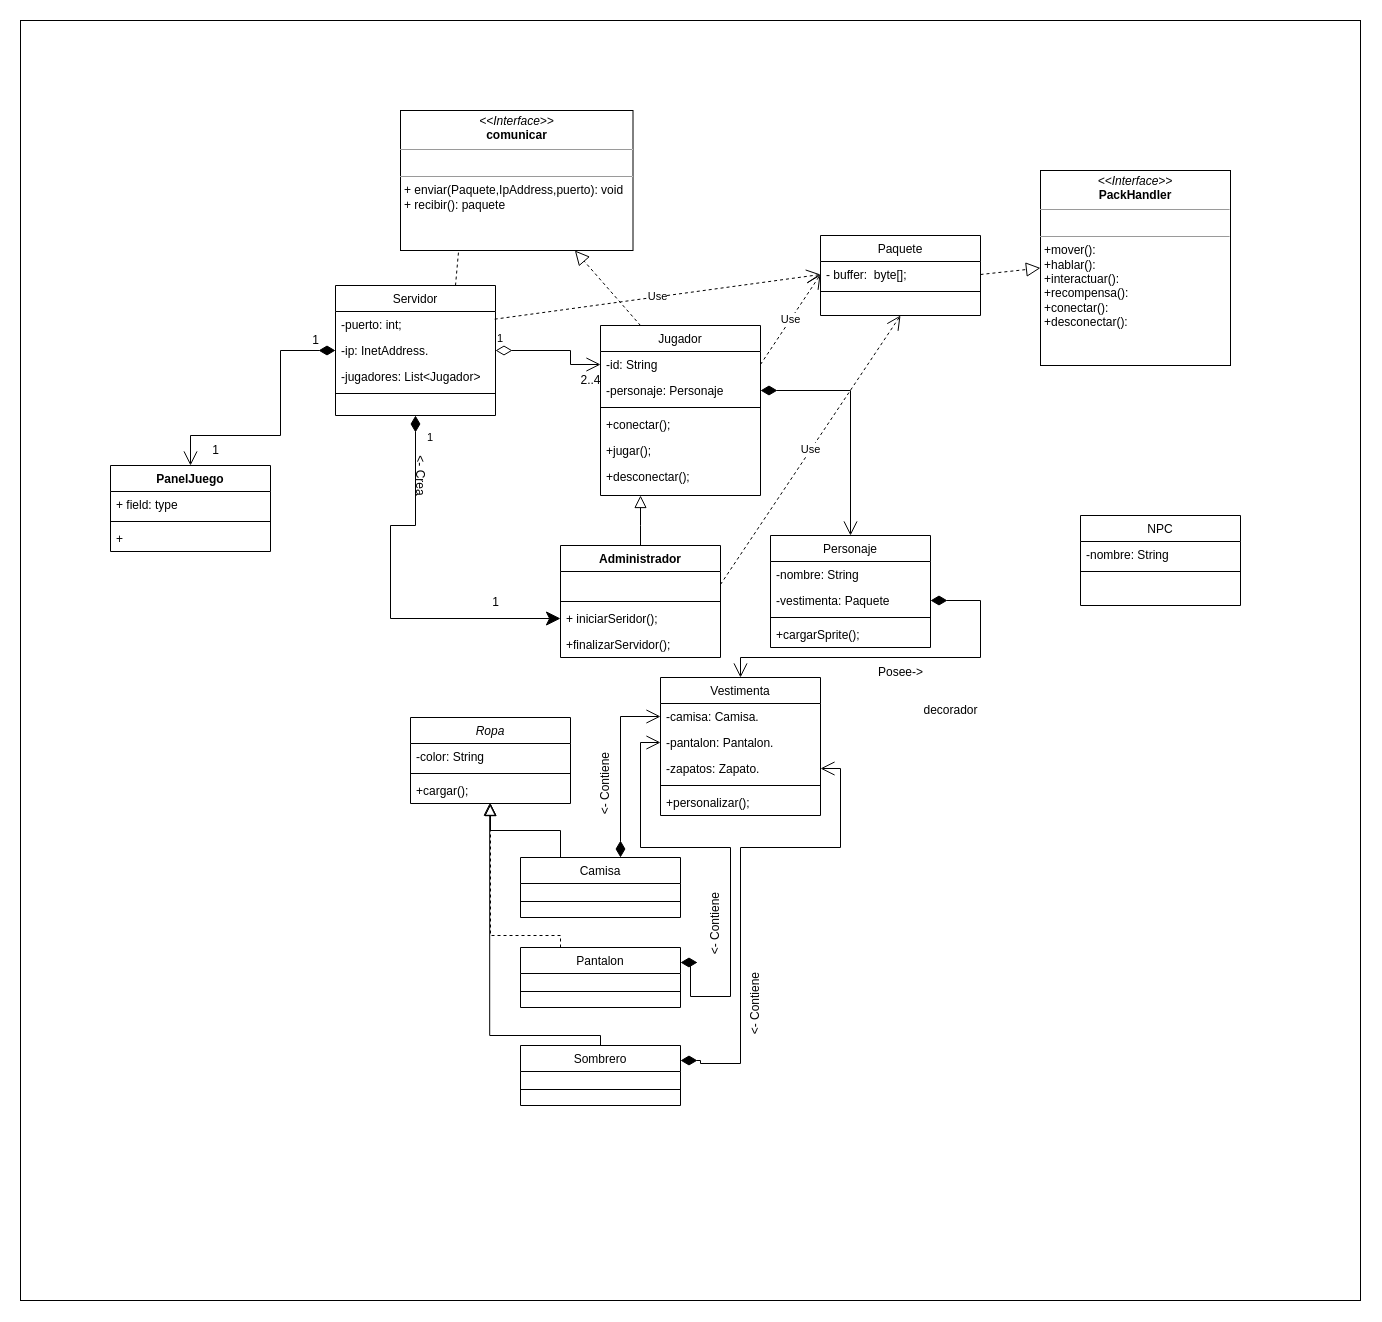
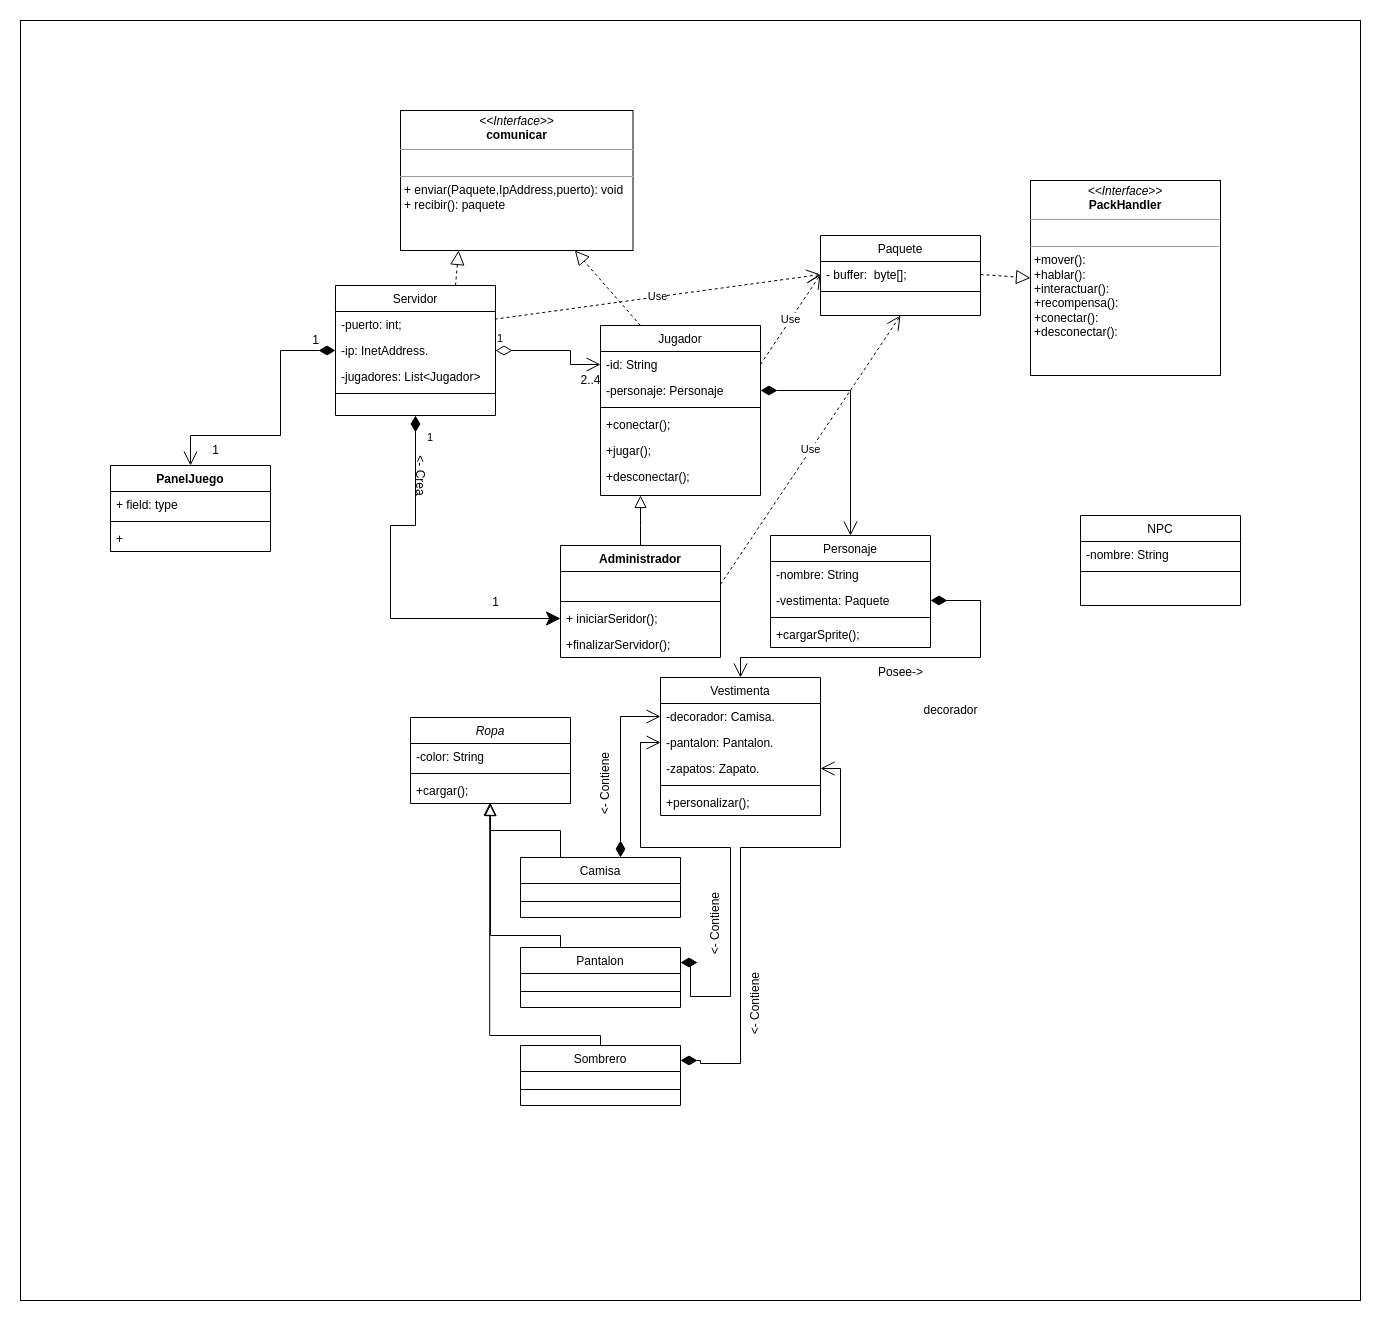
edge "<<Interface>> comunicar + enviar(Paquete,IpAddress,puerto): void + recibir(): paquete" -- "Servidor": arrowhead none -> block
node "<<Interface>> PackHandler +mover(): +hablar(): +interactuar(): +recompensa(): +conectar(): +desconectar():": moved (1136, 268) -> (1126, 278)
node "-camisa: Camisa.": label "-camisa: Camisa." -> "-decorador: Camisa."
edge "Pantalon" -> "Ropa": style dashed -> solid
